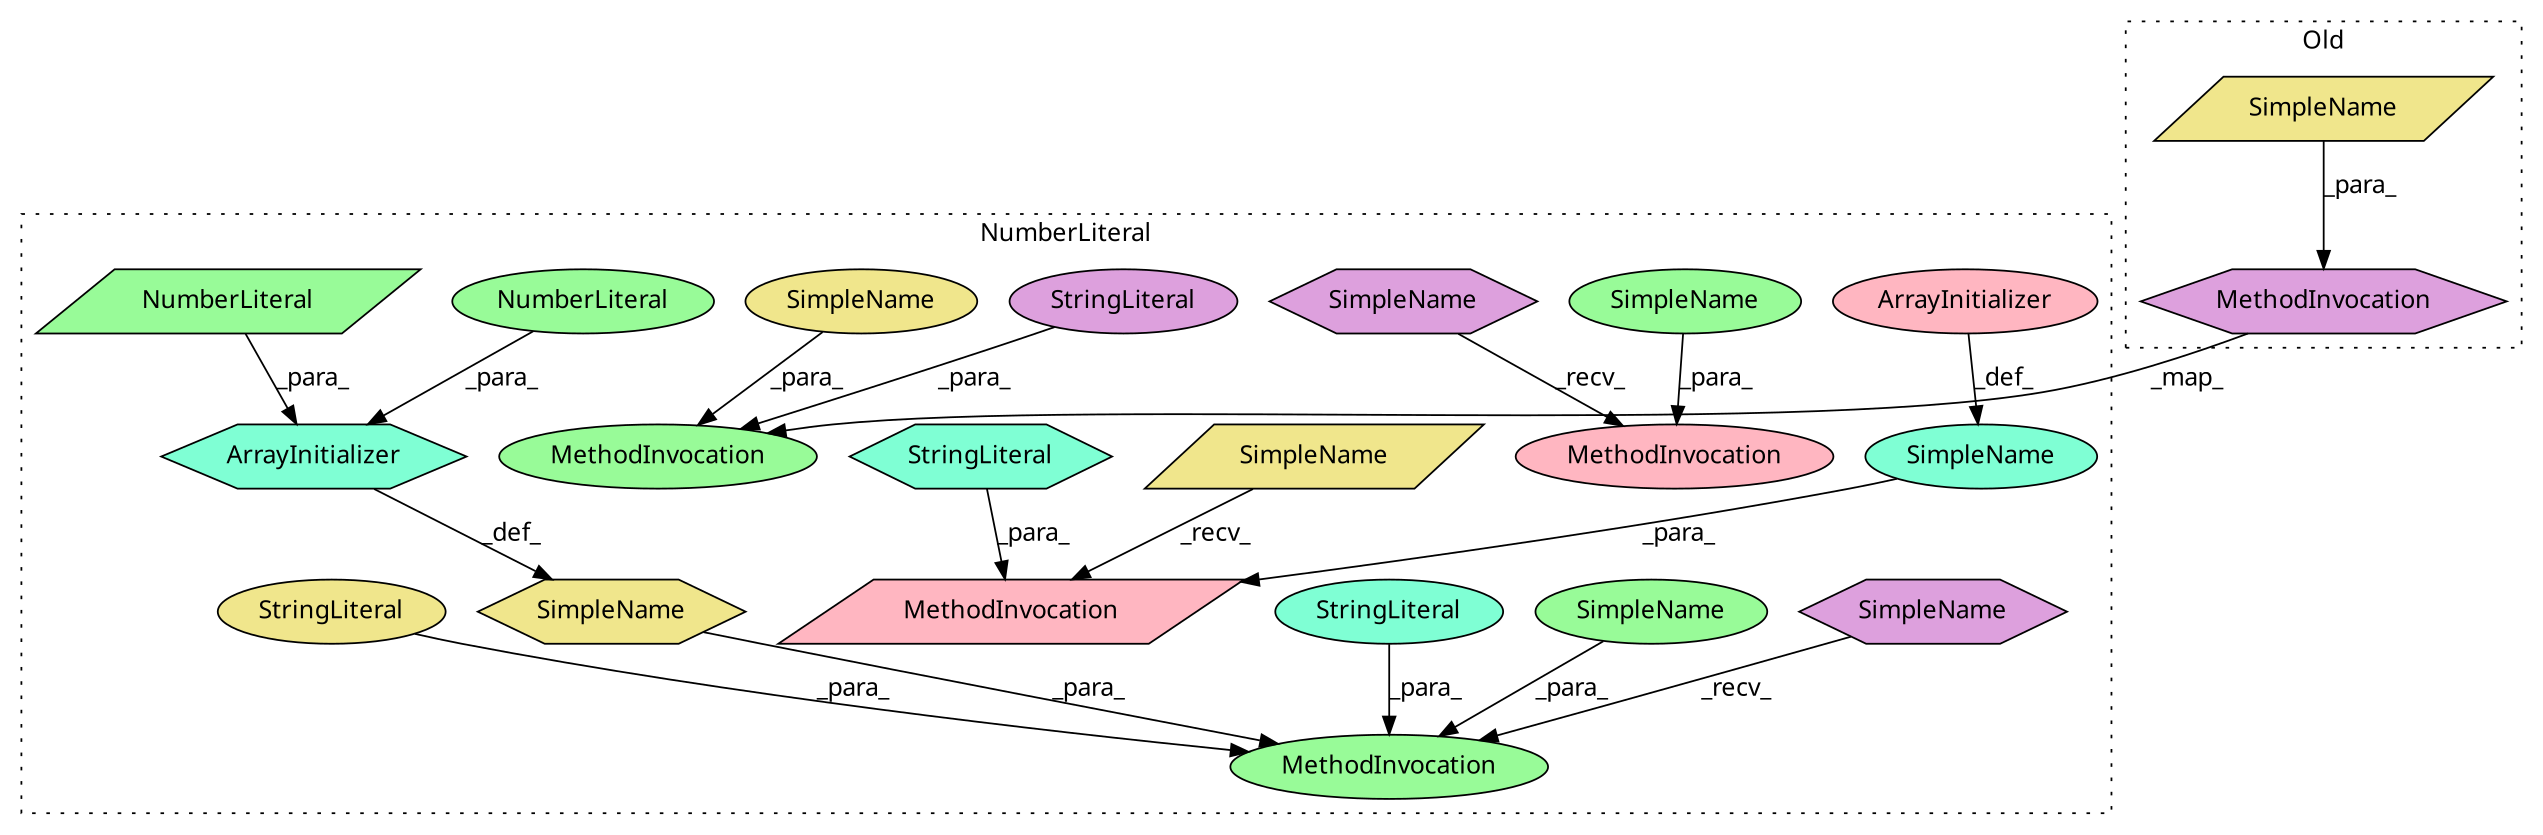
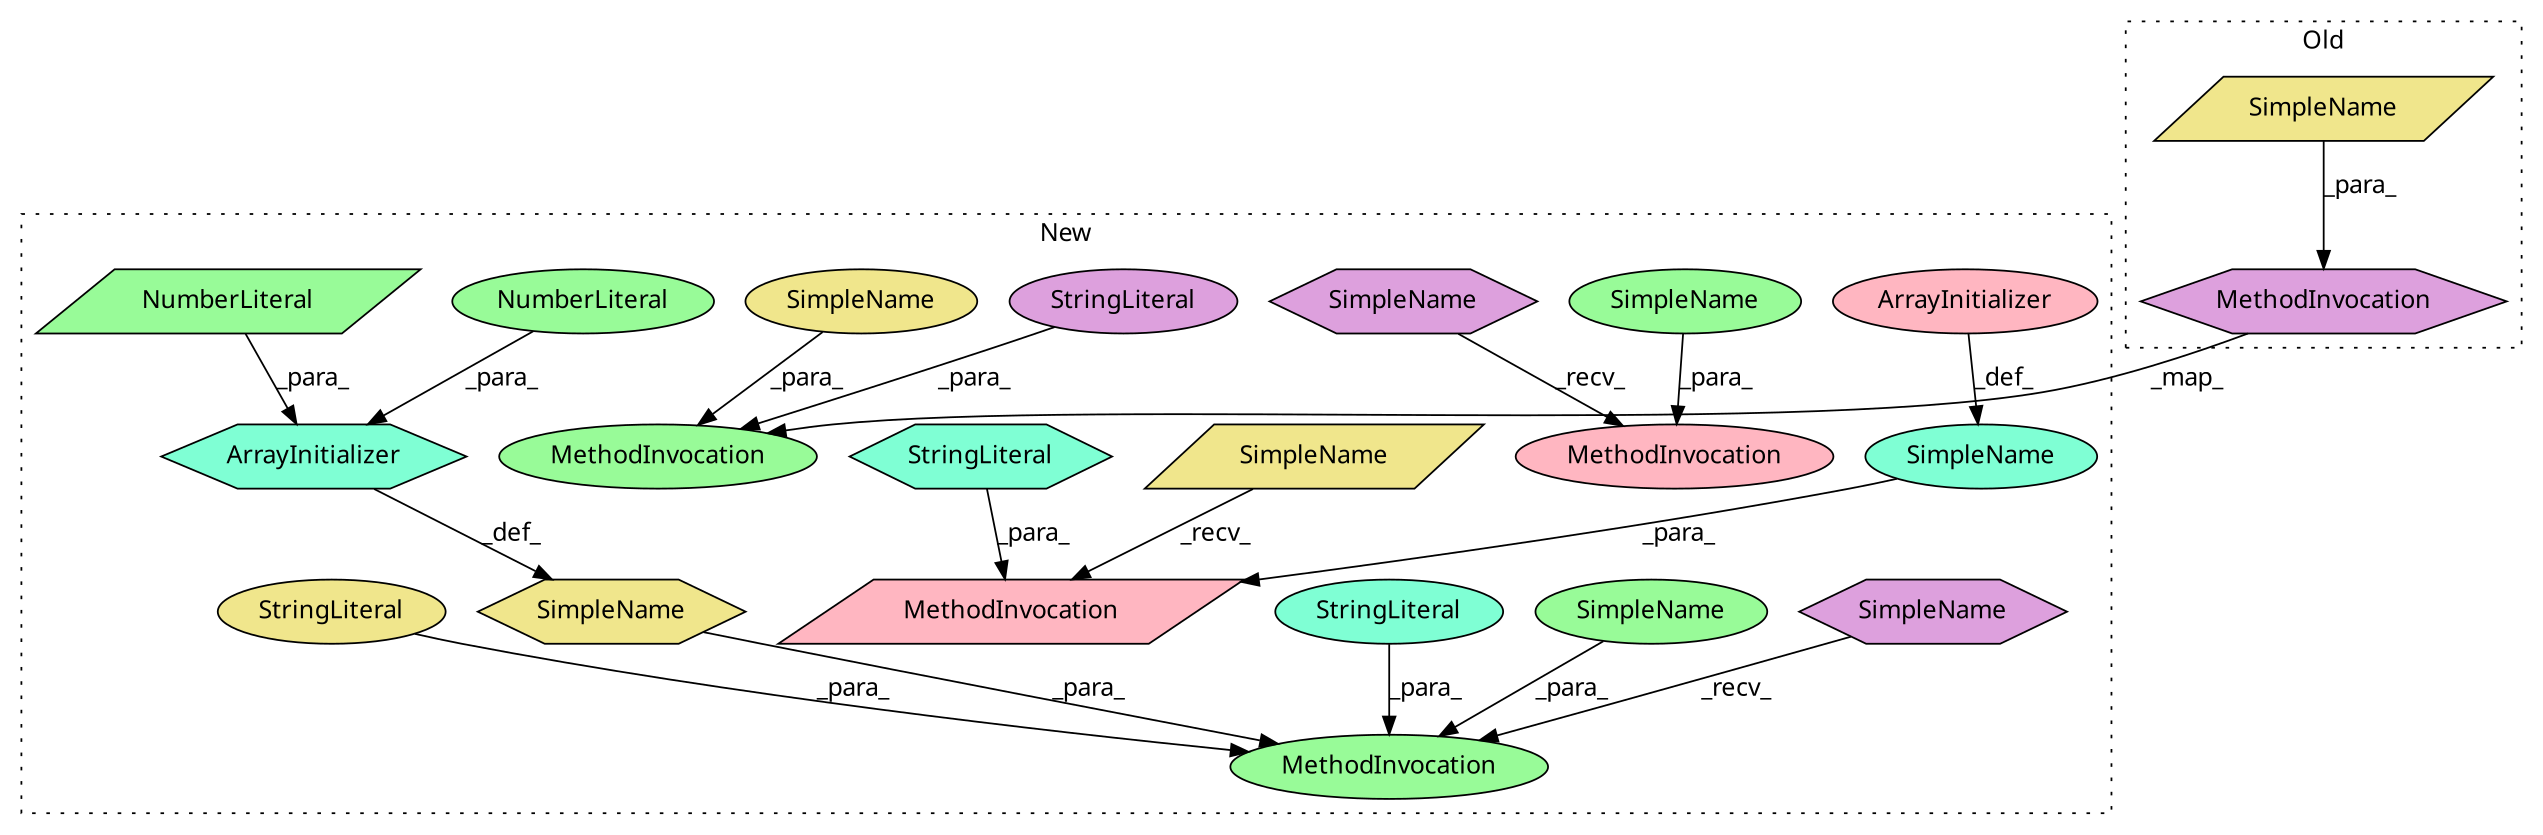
cluster "NumberLiteral": label "NumberLiteral" -> "New"
